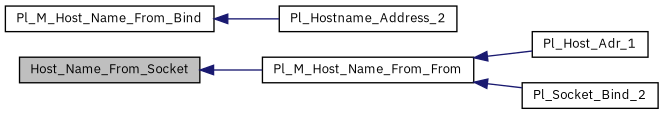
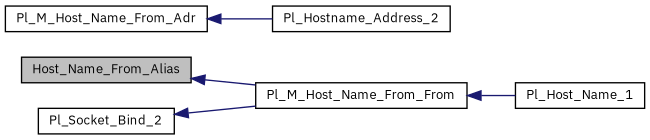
node "Pl_M_Host_Name_From_Bind": label "Pl_M_Host_Name_From_Bind" -> "Pl_M_Host_Name_From_Adr"
node "Pl_Host_Adr_1": label "Pl_Host_Adr_1" -> "Pl_Host_Name_1"
node "Host_Name_From_Socket": label "Host_Name_From_Socket" -> "Host_Name_From_Alias"
edge "Pl_Socket_Bind_2" -> "Pl_M_Host_Name_From_From": reversed
